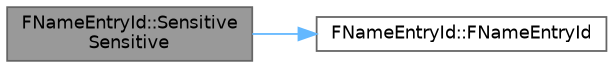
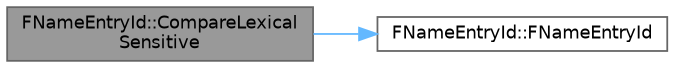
node "FNameEntryId::Sensitive Sensitive": label "FNameEntryId::Sensitive Sensitive" -> "FNameEntryId::CompareLexical Sensitive"
